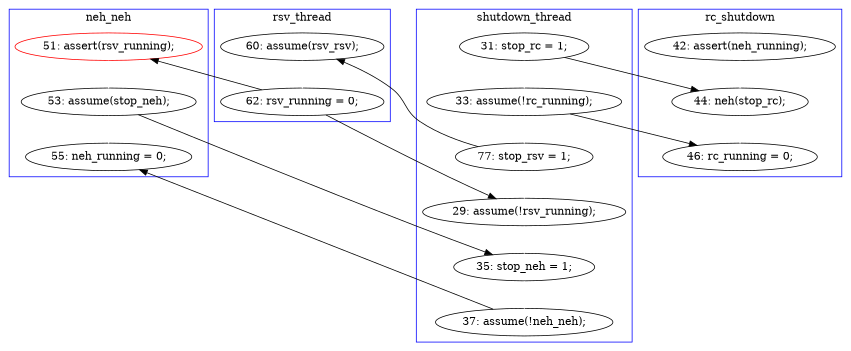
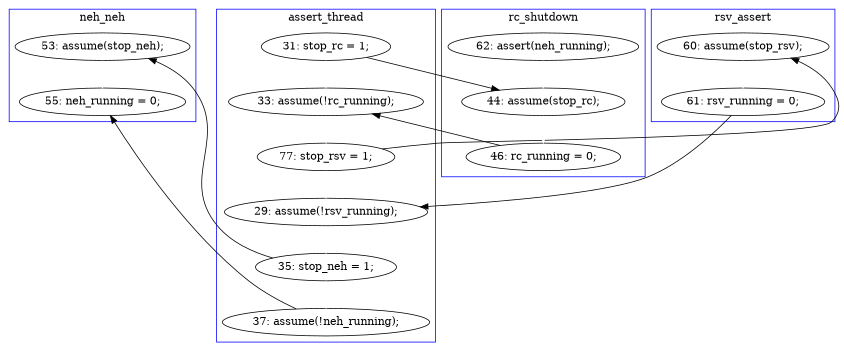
cluster "rsv_thread": label "rsv_thread" -> "rsv_assert"
cluster "shutdown_thread": label "shutdown_thread" -> "assert_thread"
node "51: assert(rsv_running);": removed
node "60: assume(rsv_rsv);": label "60: assume(rsv_rsv);" -> "60: assume(stop_rsv);"
node "42: assert(neh_running);": label "42: assert(neh_running);" -> "62: assert(neh_running);"
node "62: rsv_running = 0;": label "62: rsv_running = 0;" -> "61: rsv_running = 0;"
node "44: neh(stop_rc);": label "44: neh(stop_rc);" -> "44: assume(stop_rc);"
edge "33: assume(!rc_running);" -> "46: rc_running = 0;": reversed
edge "53: assume(stop_neh);" -> "35: stop_neh = 1;": reversed
node "37: assume(!neh_neh);": label "37: assume(!neh_neh);" -> "37: assume(!neh_running);"
